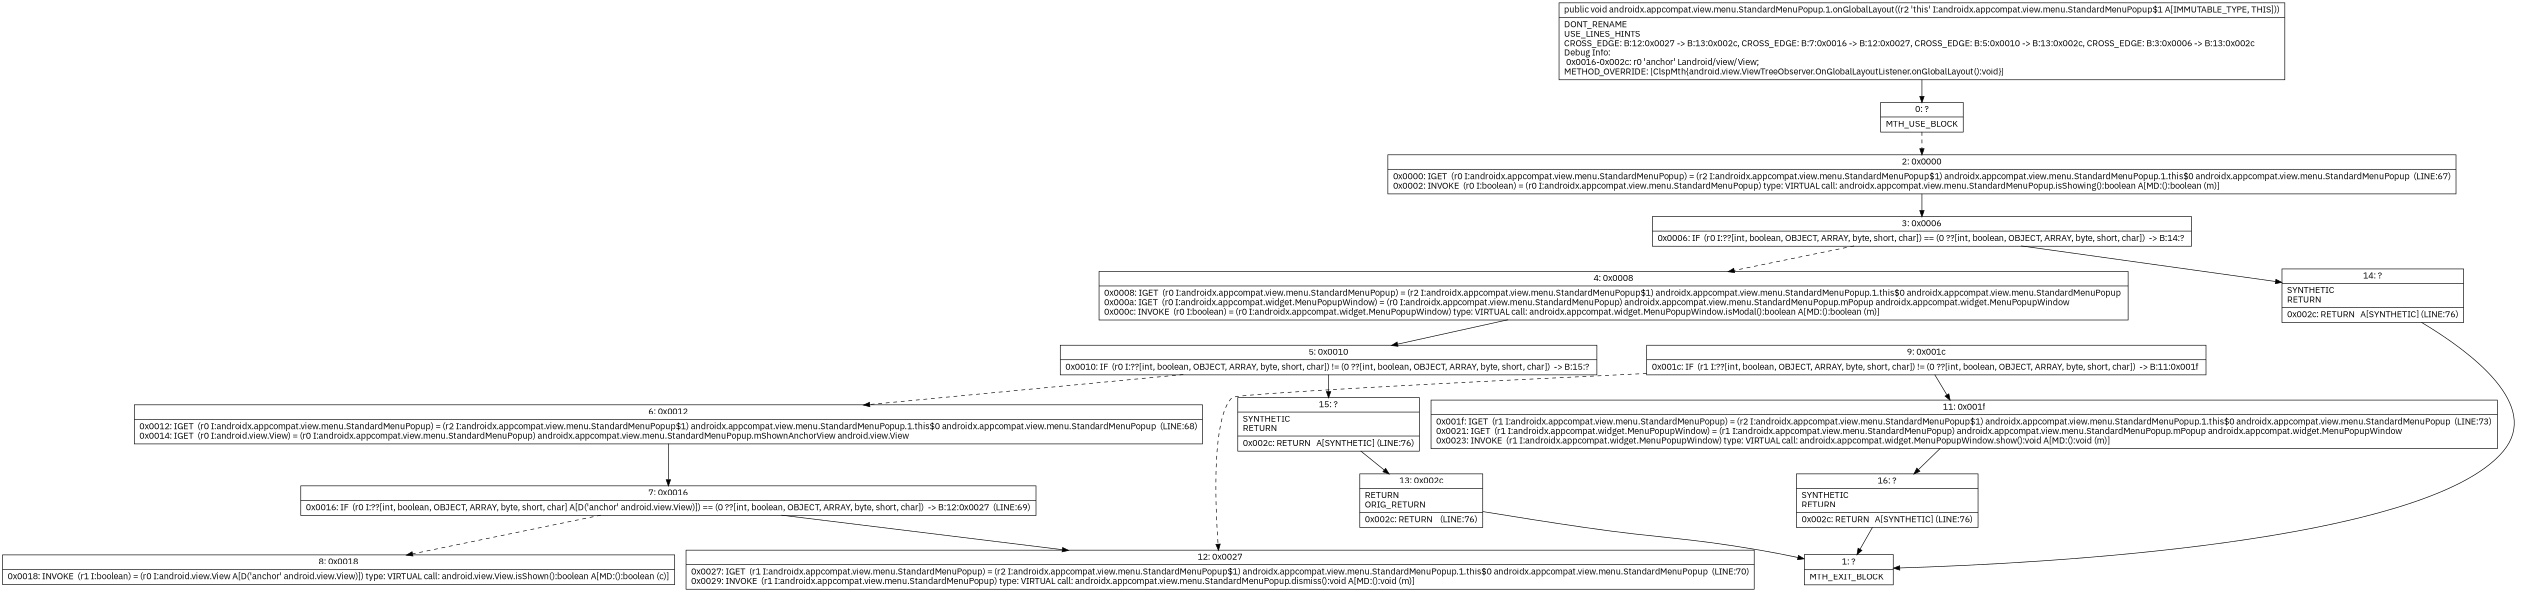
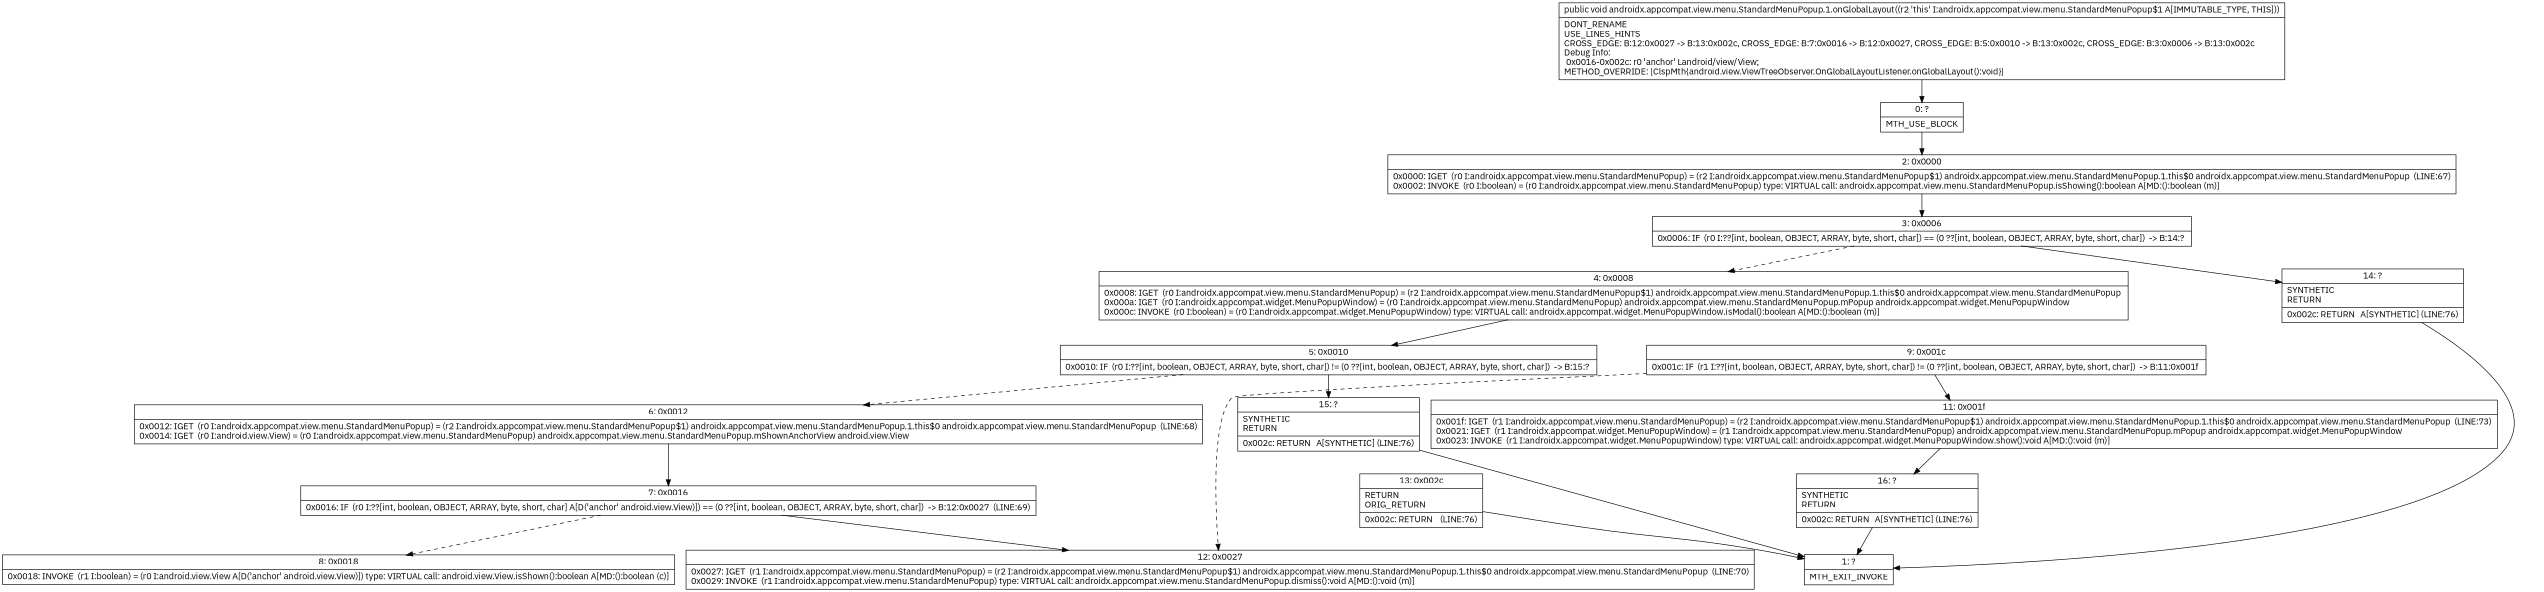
edge "0: ?" -> "2: 0x0000": style dashed -> solid
edge "15: ?" -> "13: 0x002c": now "15: ?" -> "1: ?"
node "1: ?": text "MTH_EXIT_BLOCK" -> "MTH_EXIT_INVOKE"
